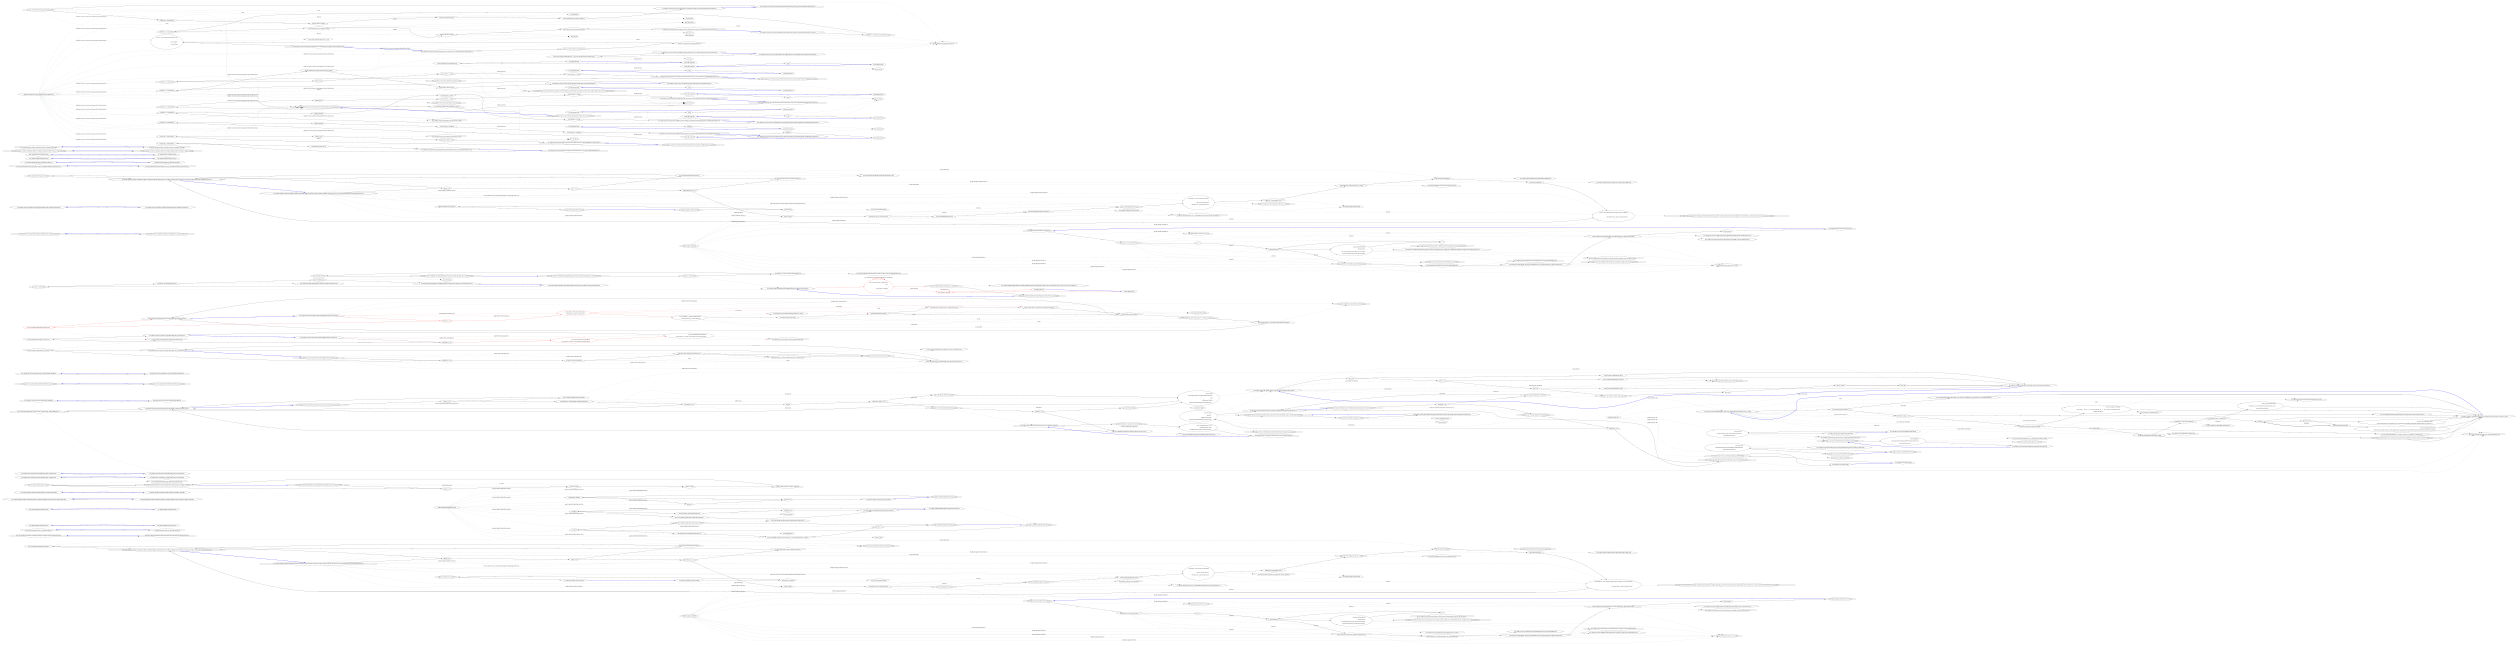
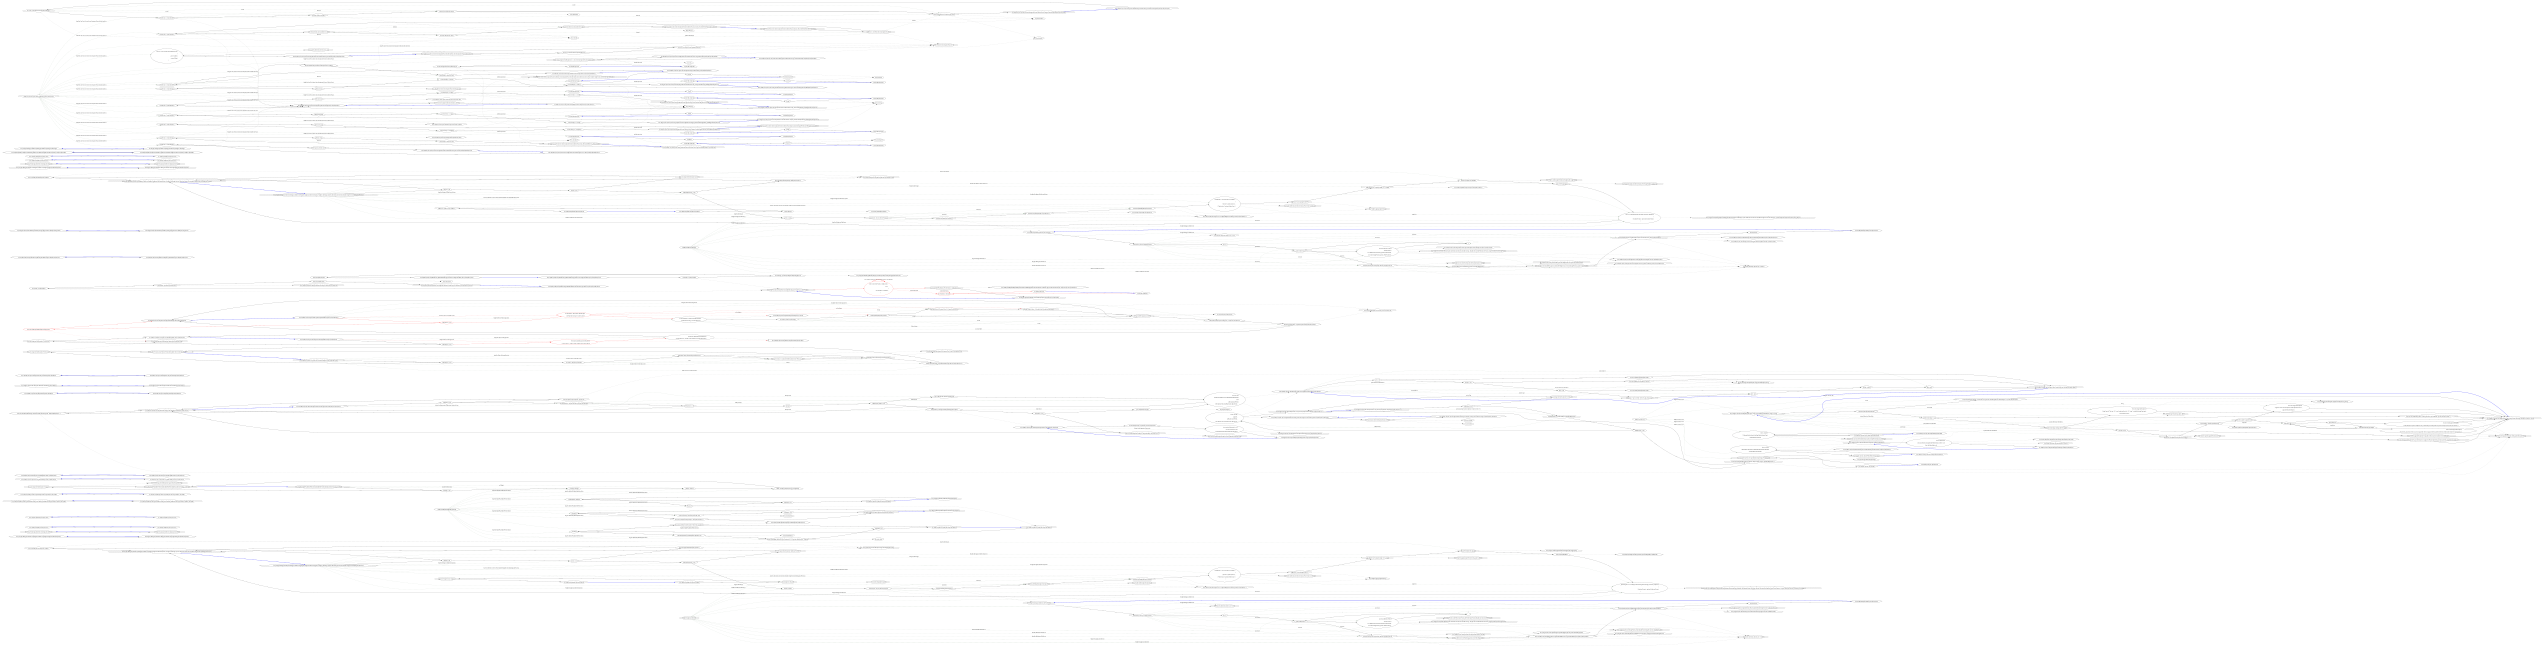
edge "var element = new Mock<IServerComponentRunner>()" -> "Assert.True(collection.Contains(element.Object))": now "var element = new Mock<IServerComponentRunner>()" -> "Assert.False(collection.Contains(runner.Object))"
node "Entry Unk.IBackgroundProcess": label "Entry Unk.IBackgroundProcess" -> "Entry Unk.ToArray"
